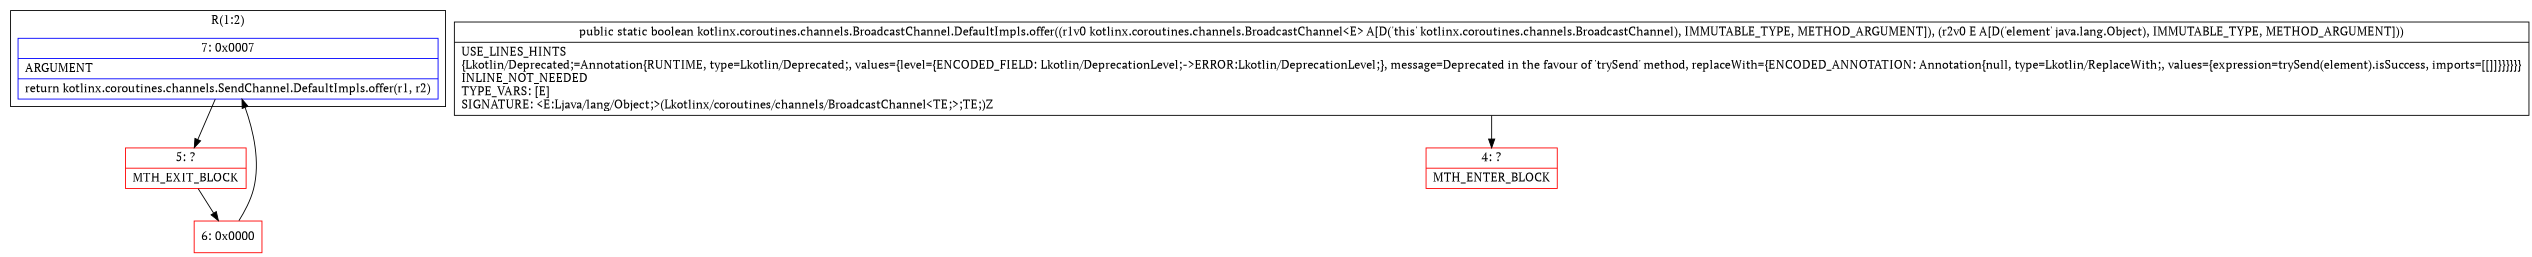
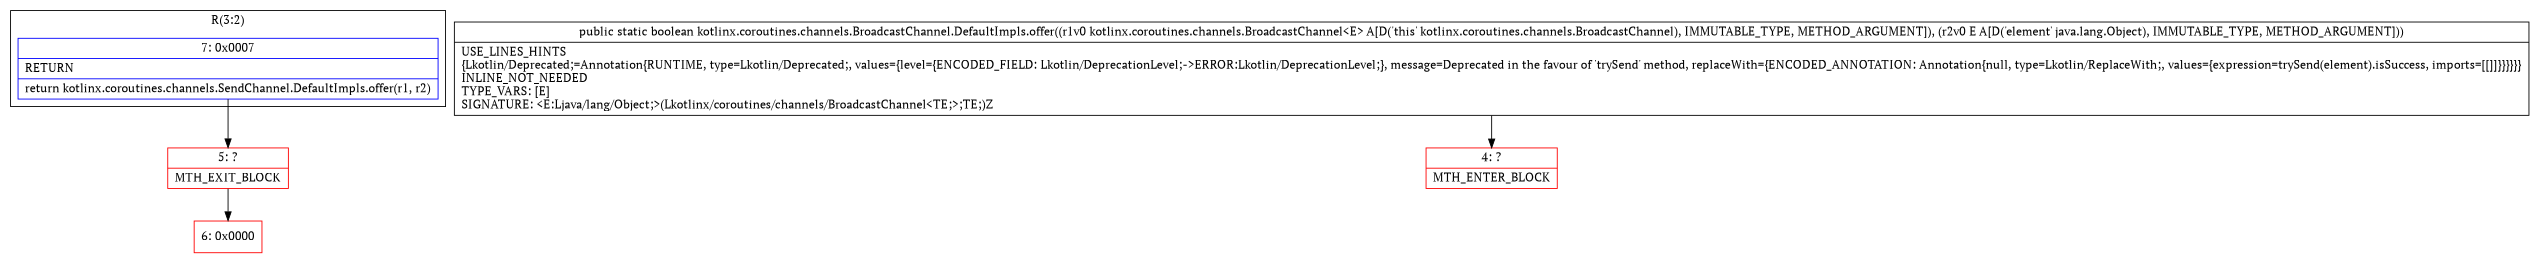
cluster "R(1:2)": label "R(1:2)" -> "R(3:2)"
node "7: 0x0007": text "ARGUMENT" -> "RETURN"
edge "6: 0x0000" -> "7: 0x0007": removed
